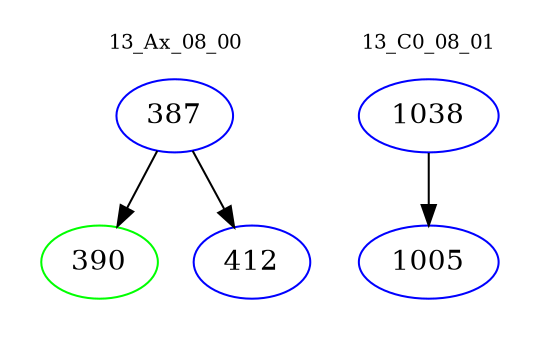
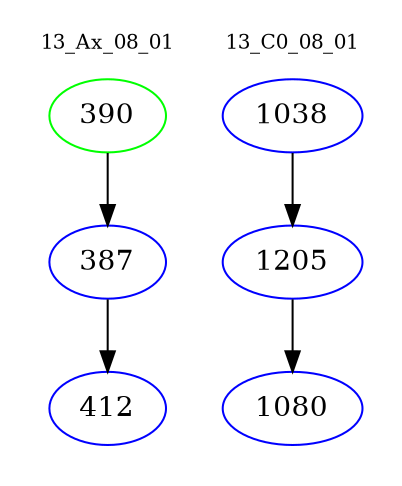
cluster "13_Ax_08_00": label "13_Ax_08_00" -> "13_Ax_08_01"
edge "387" -> "390": reversed
node "1005": label "1005" -> "1205"
node "1080": added
